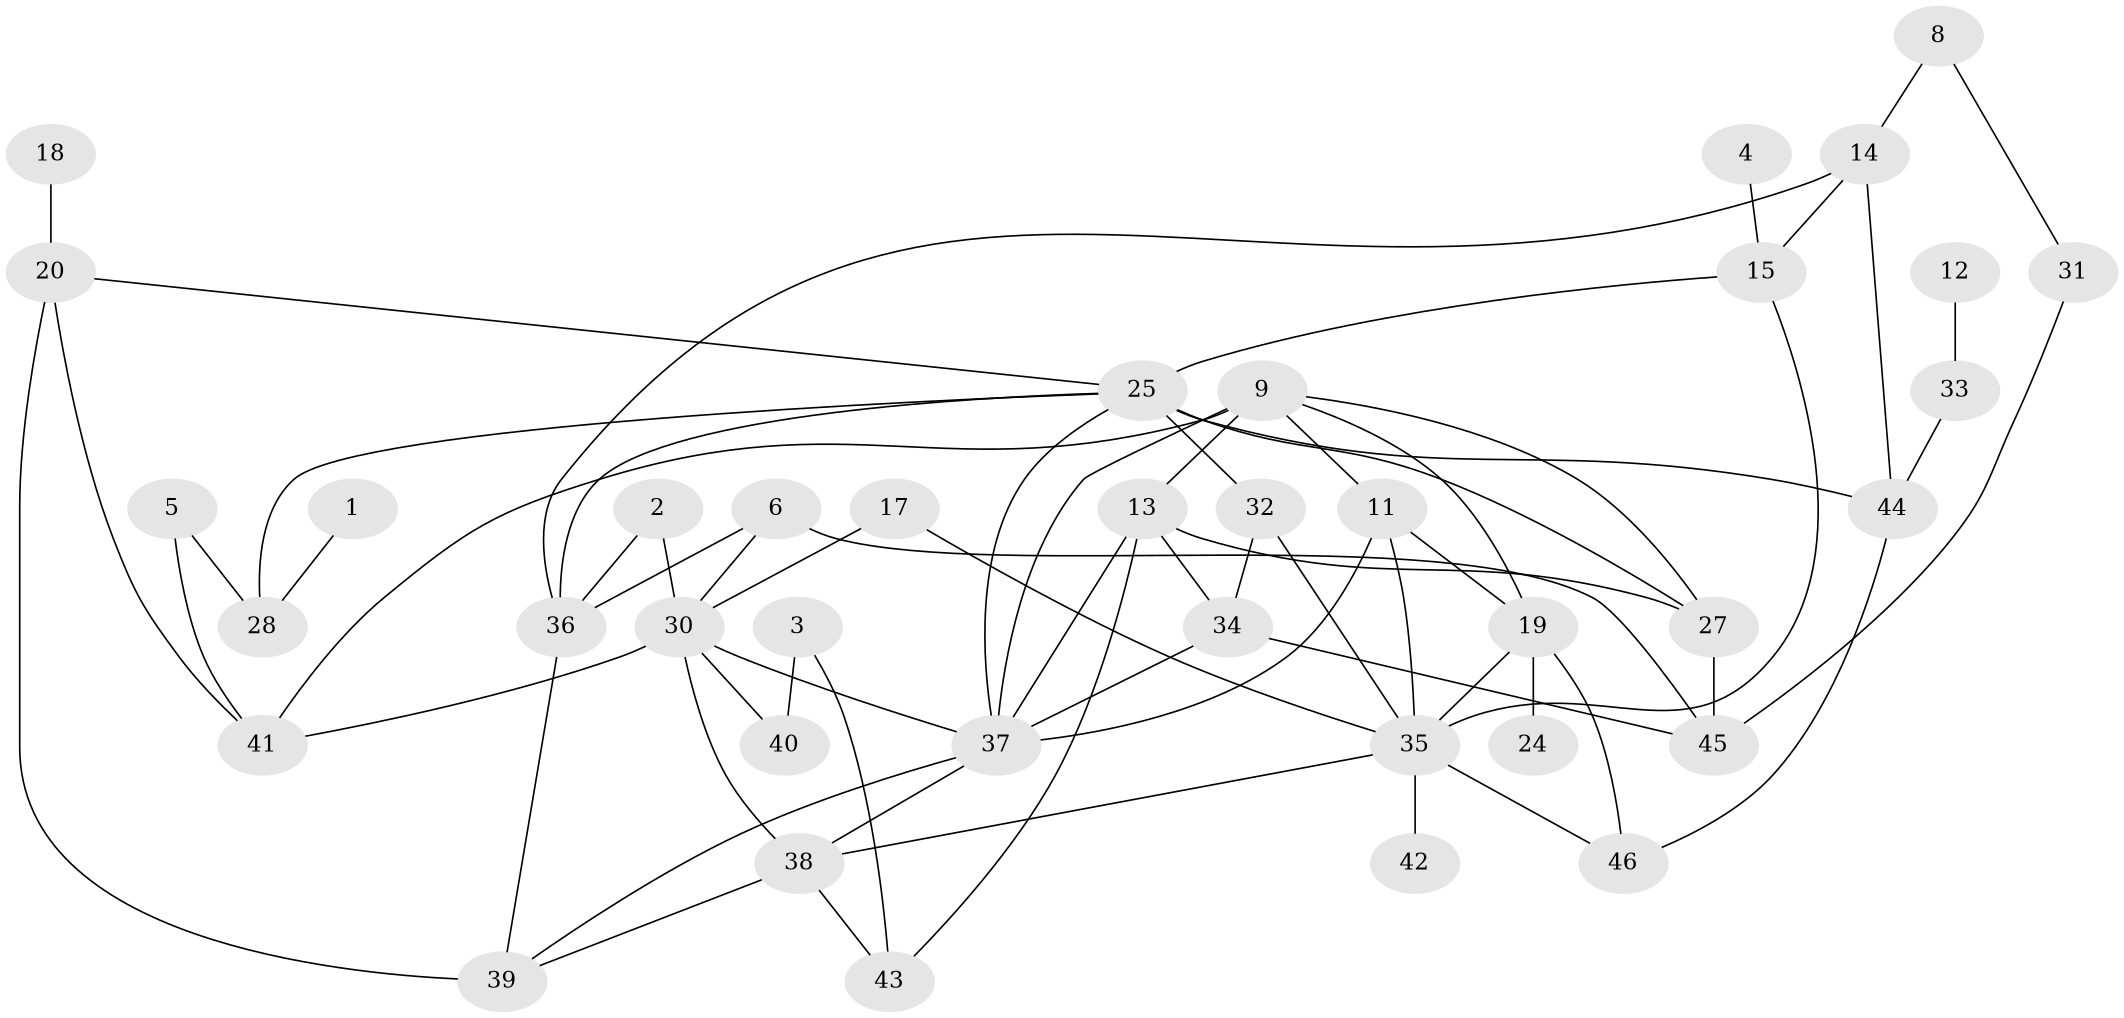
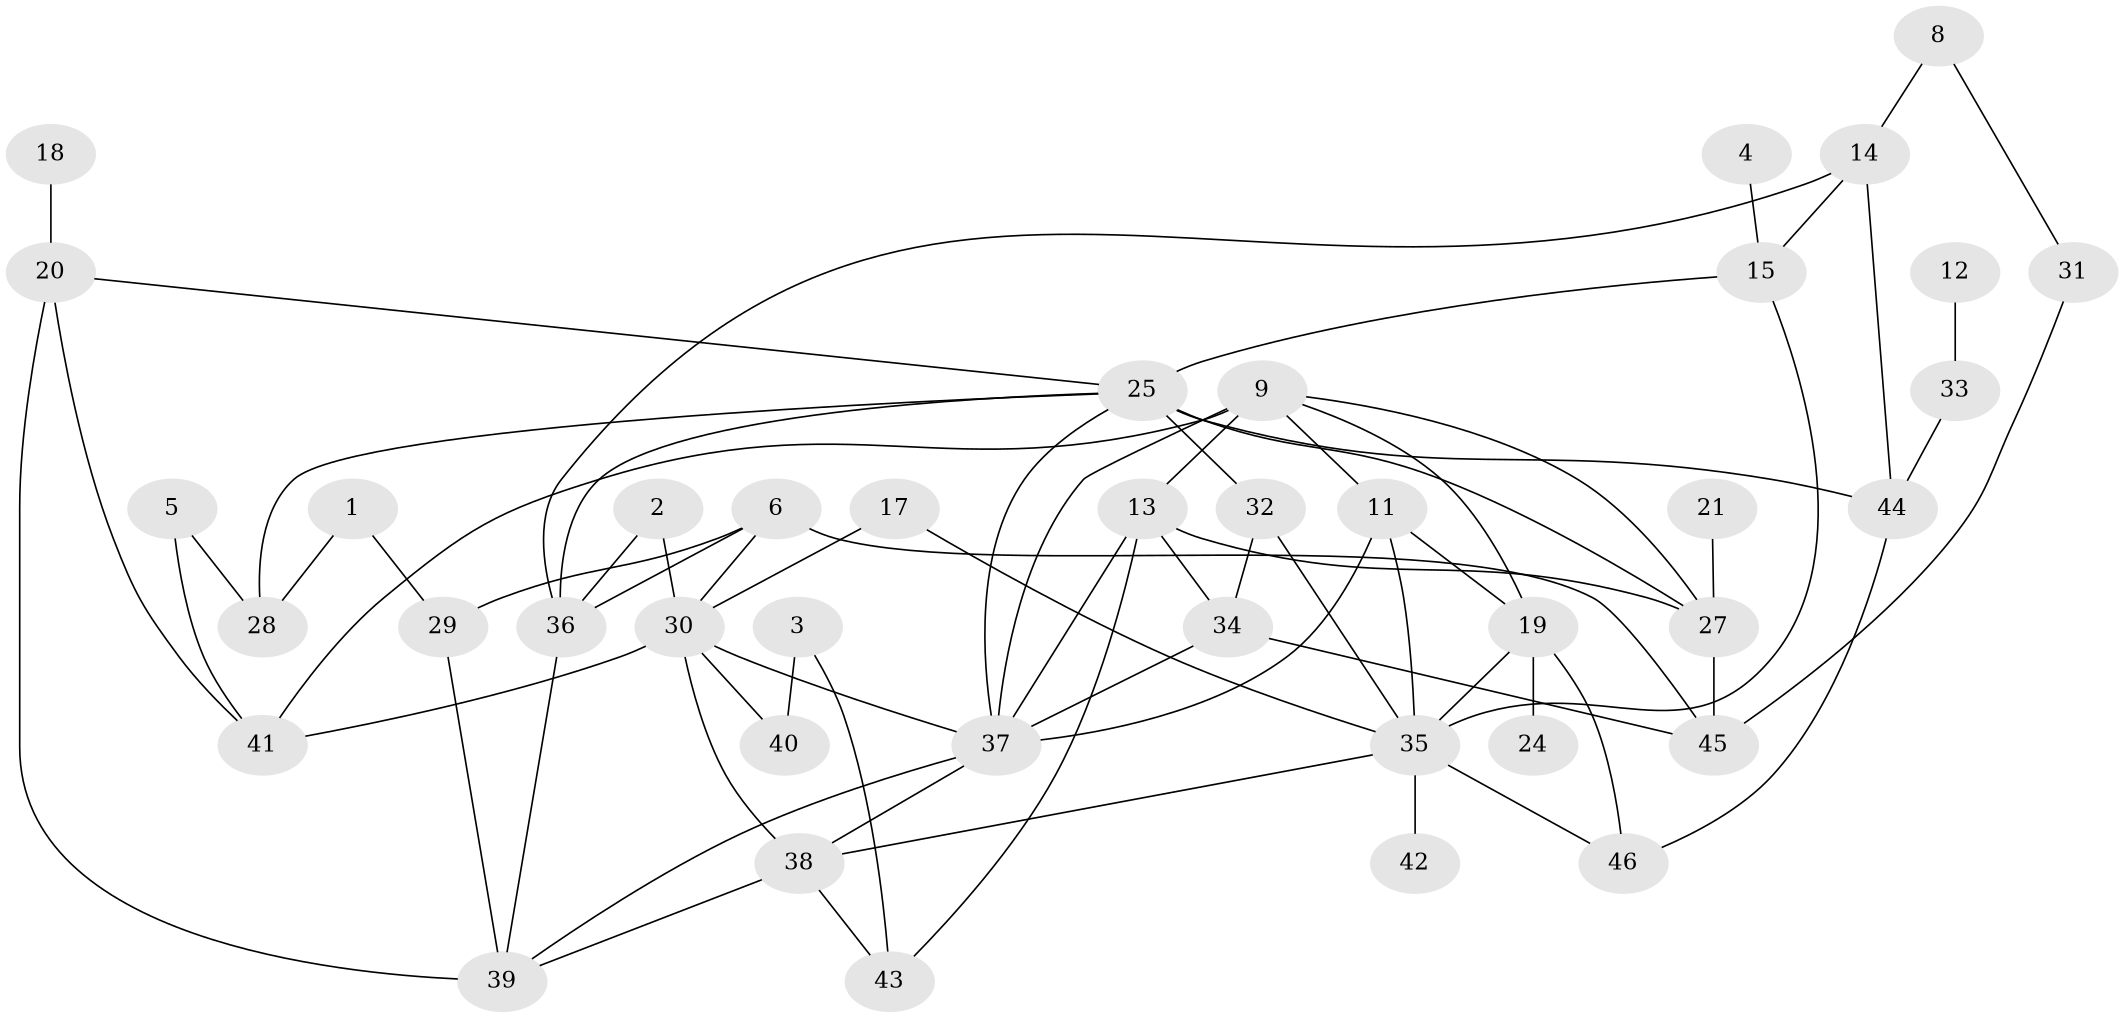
node "21": added
node "29": added
